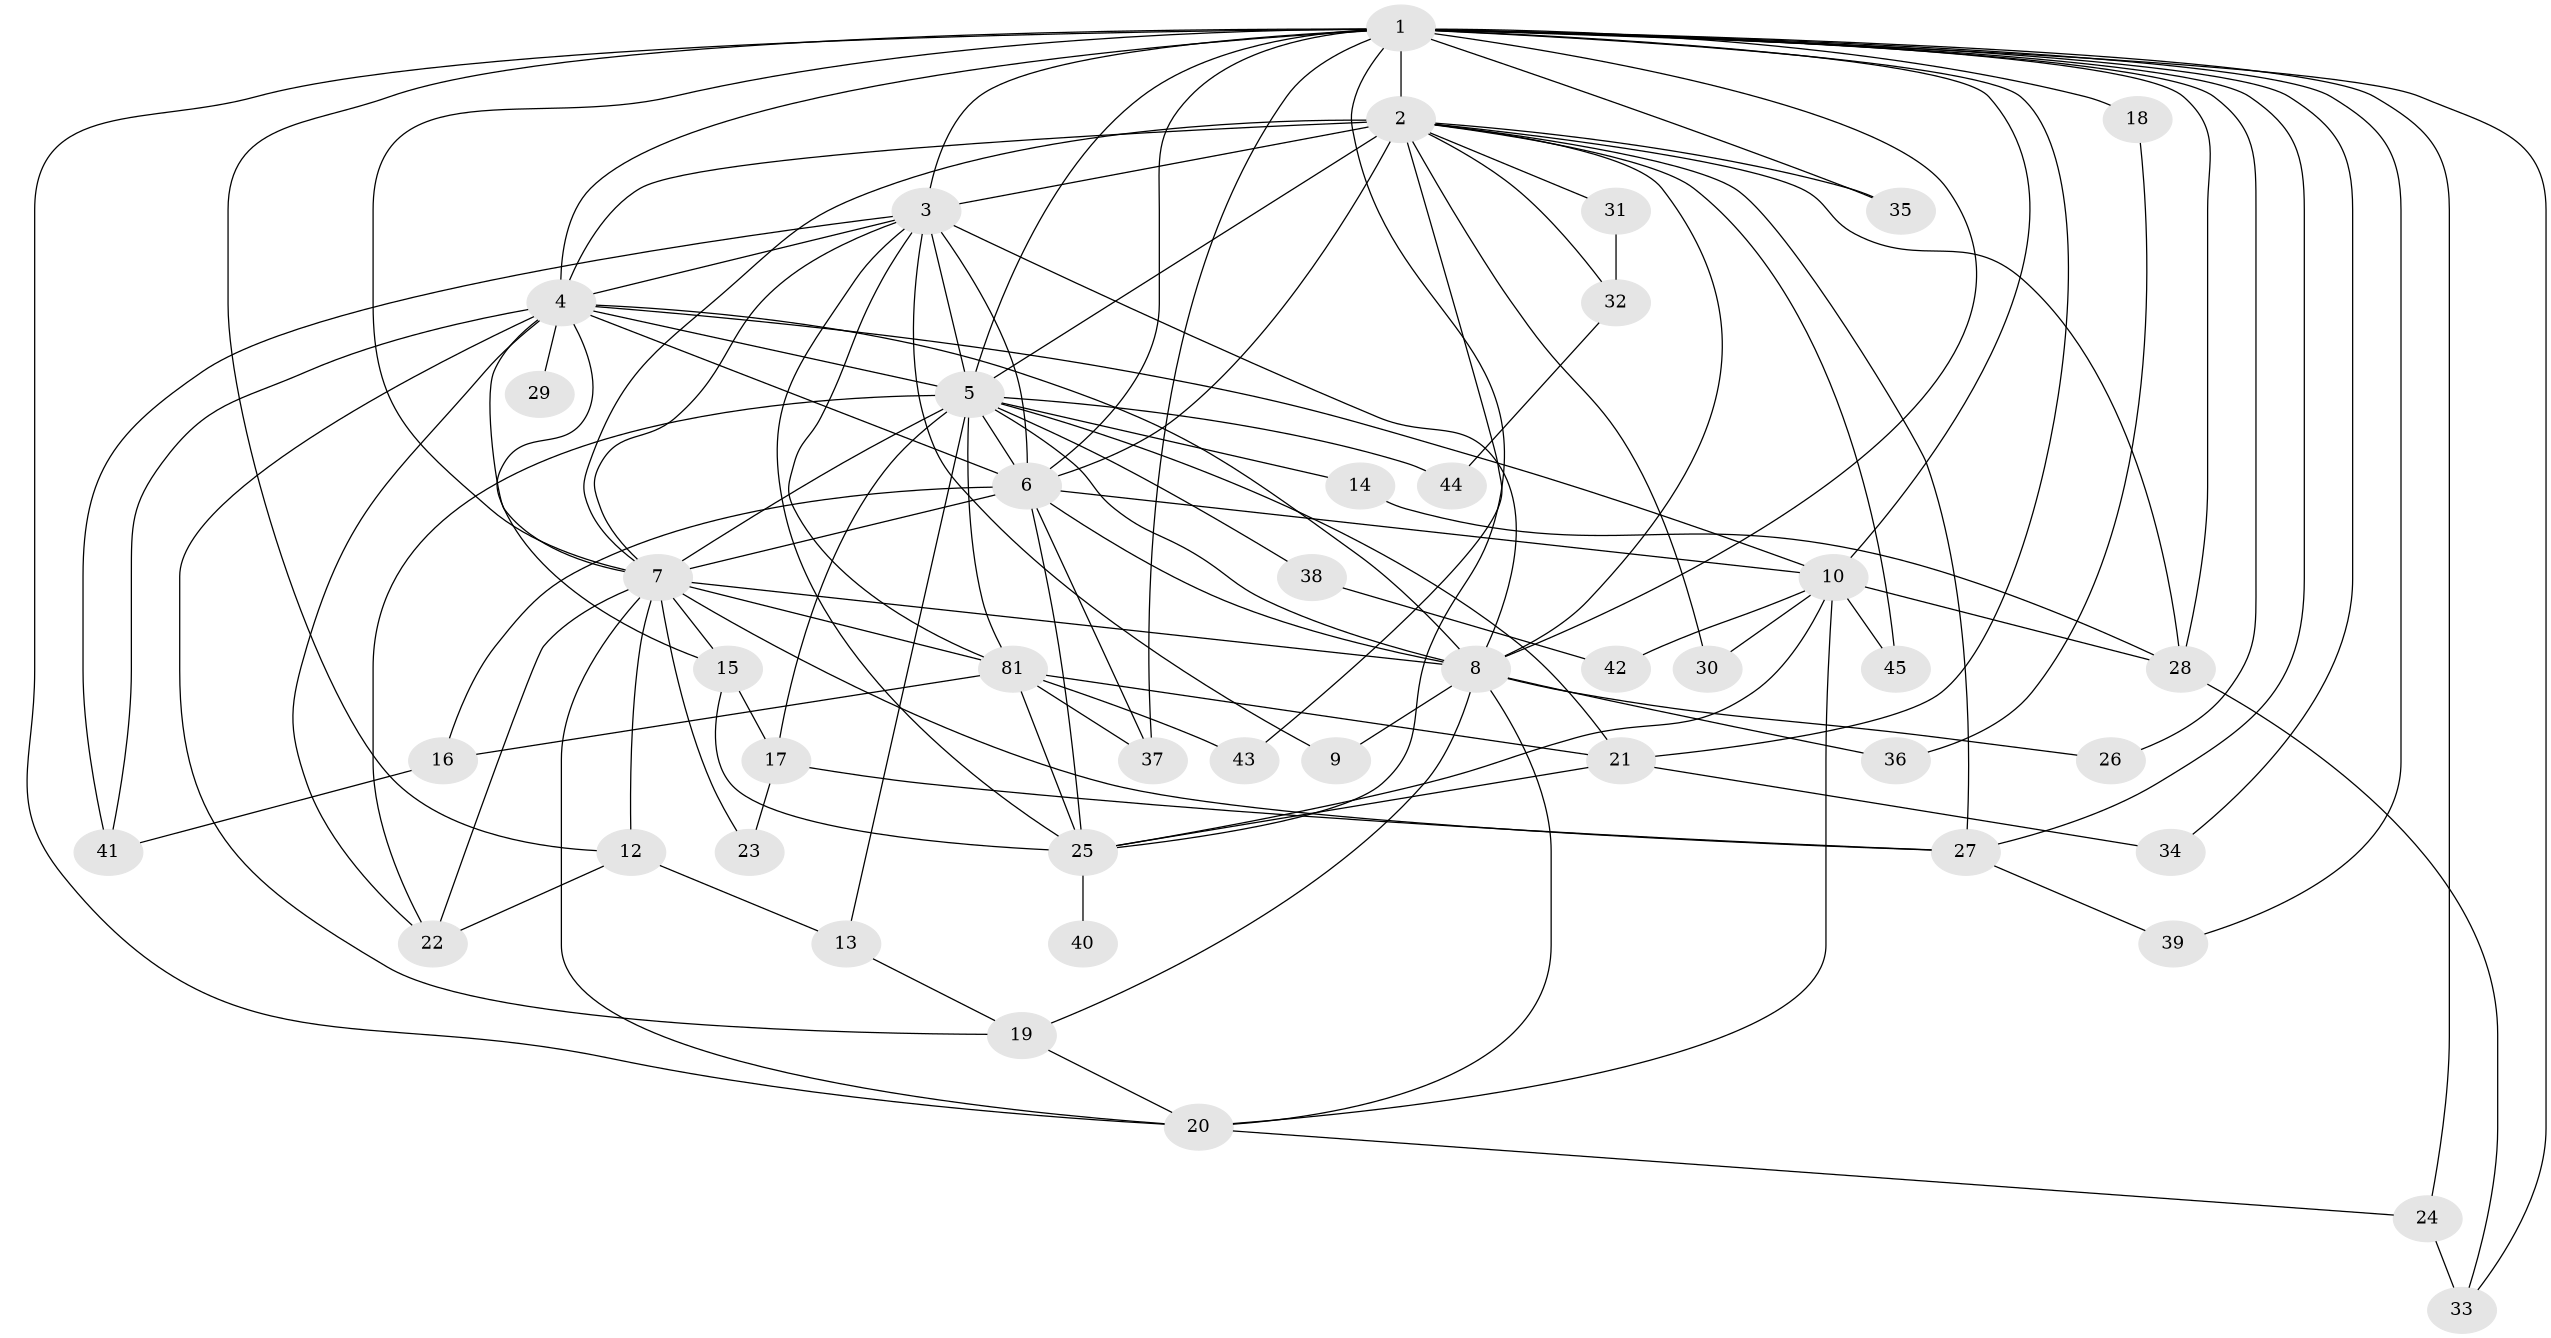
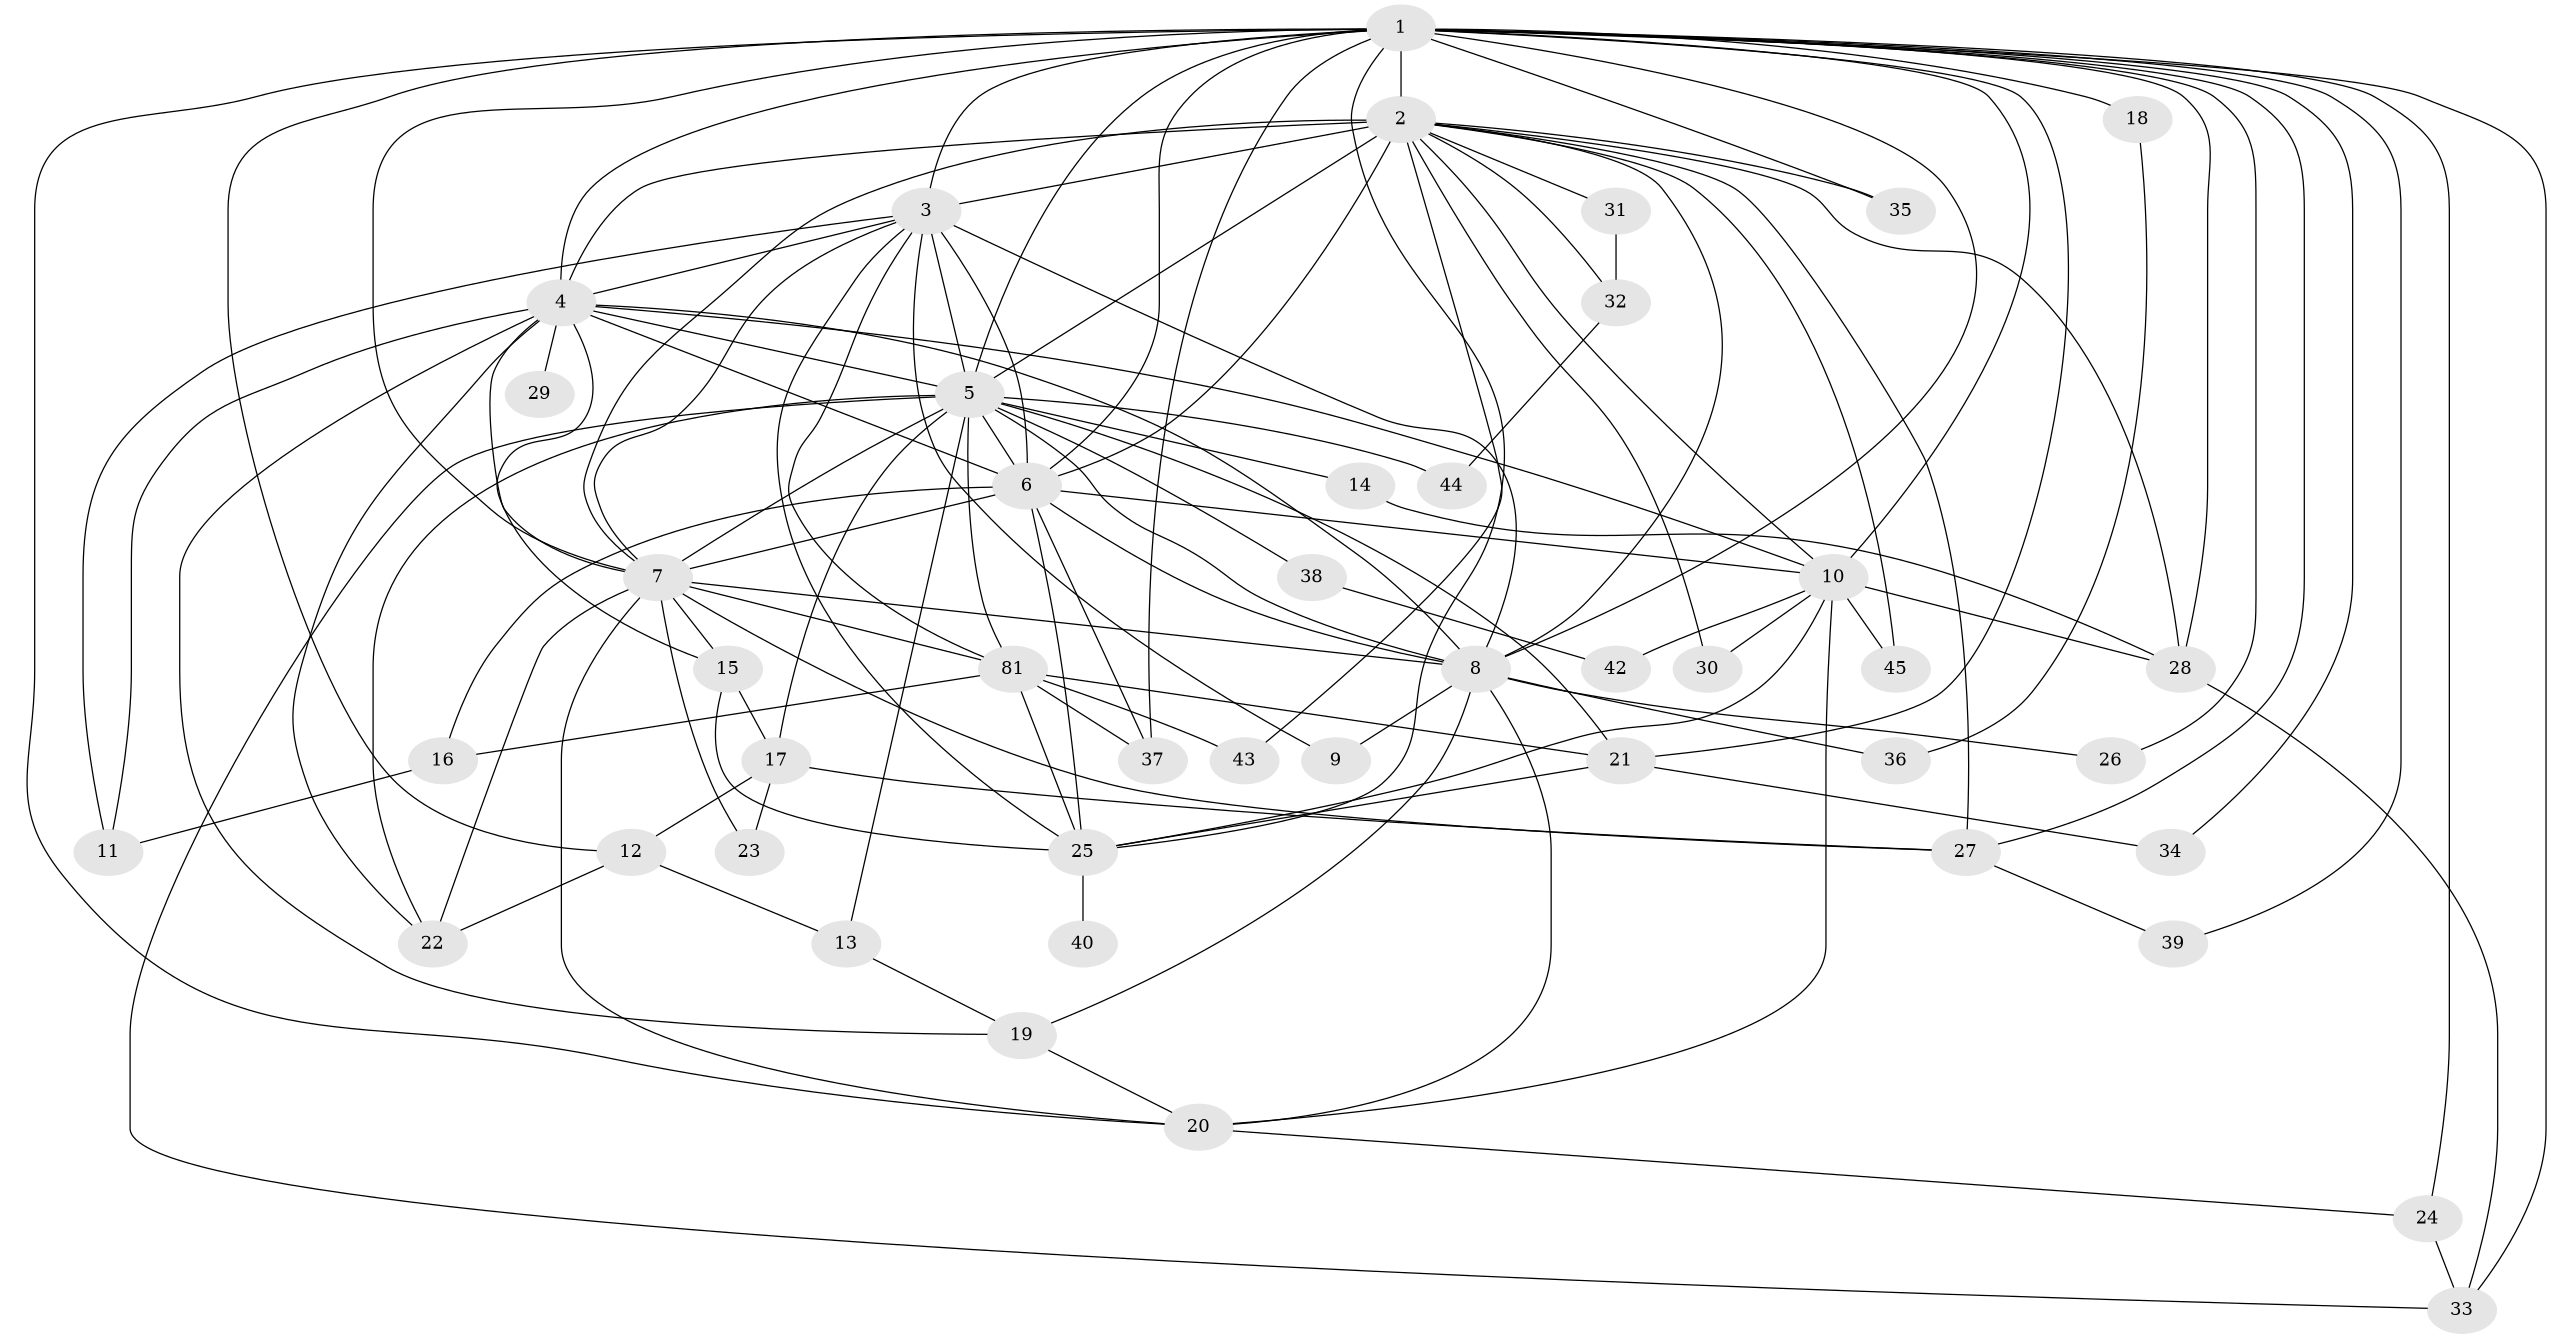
edge "2" -- "10": added
edge "7" -- "12": now "17" -- "12"
node "41": label "41" -> "11"
edge "5" -- "33": added
